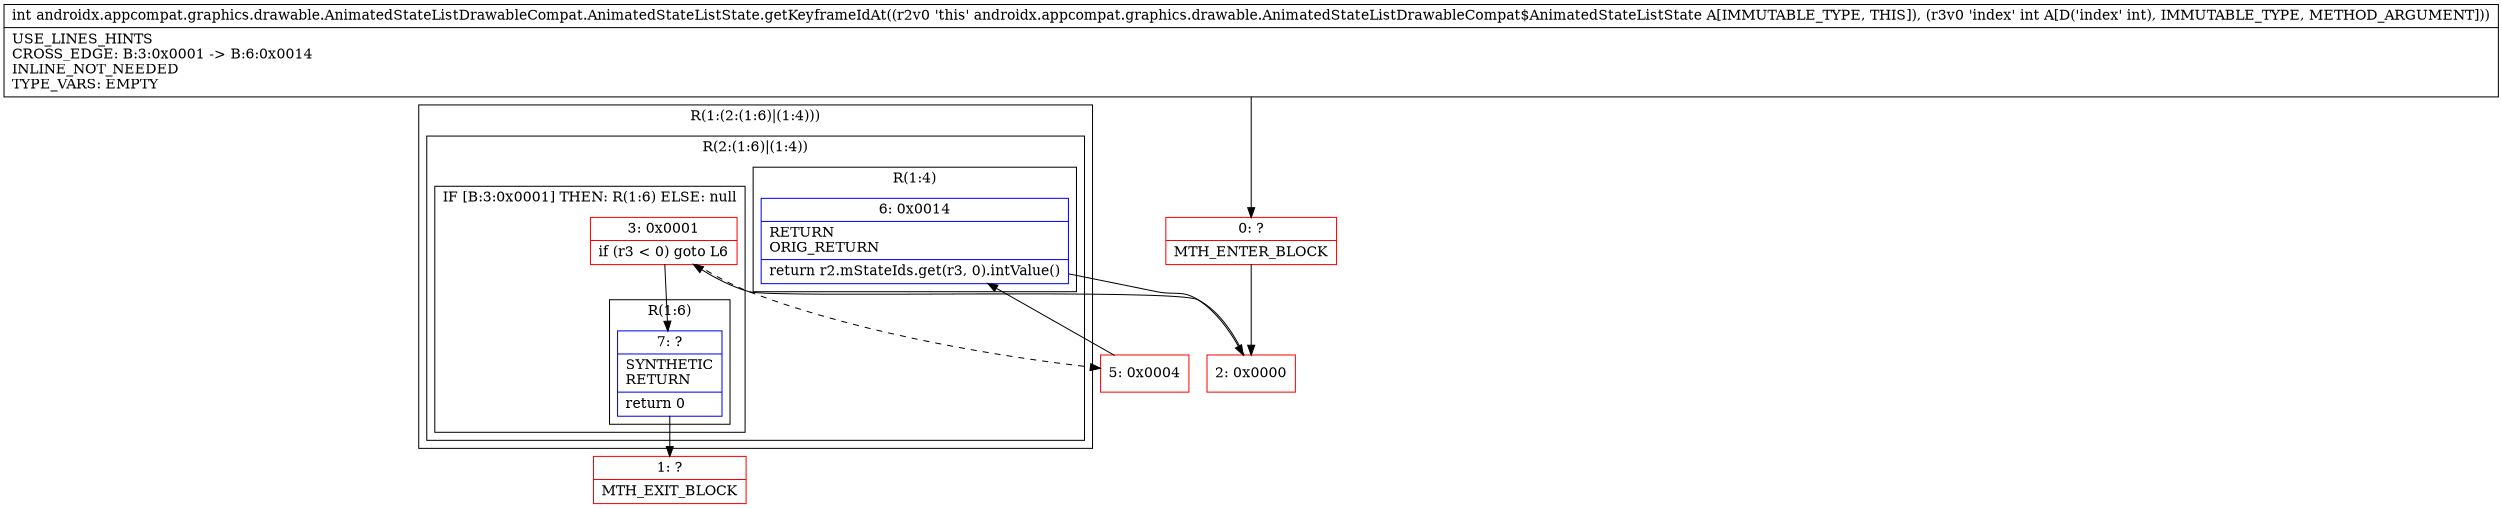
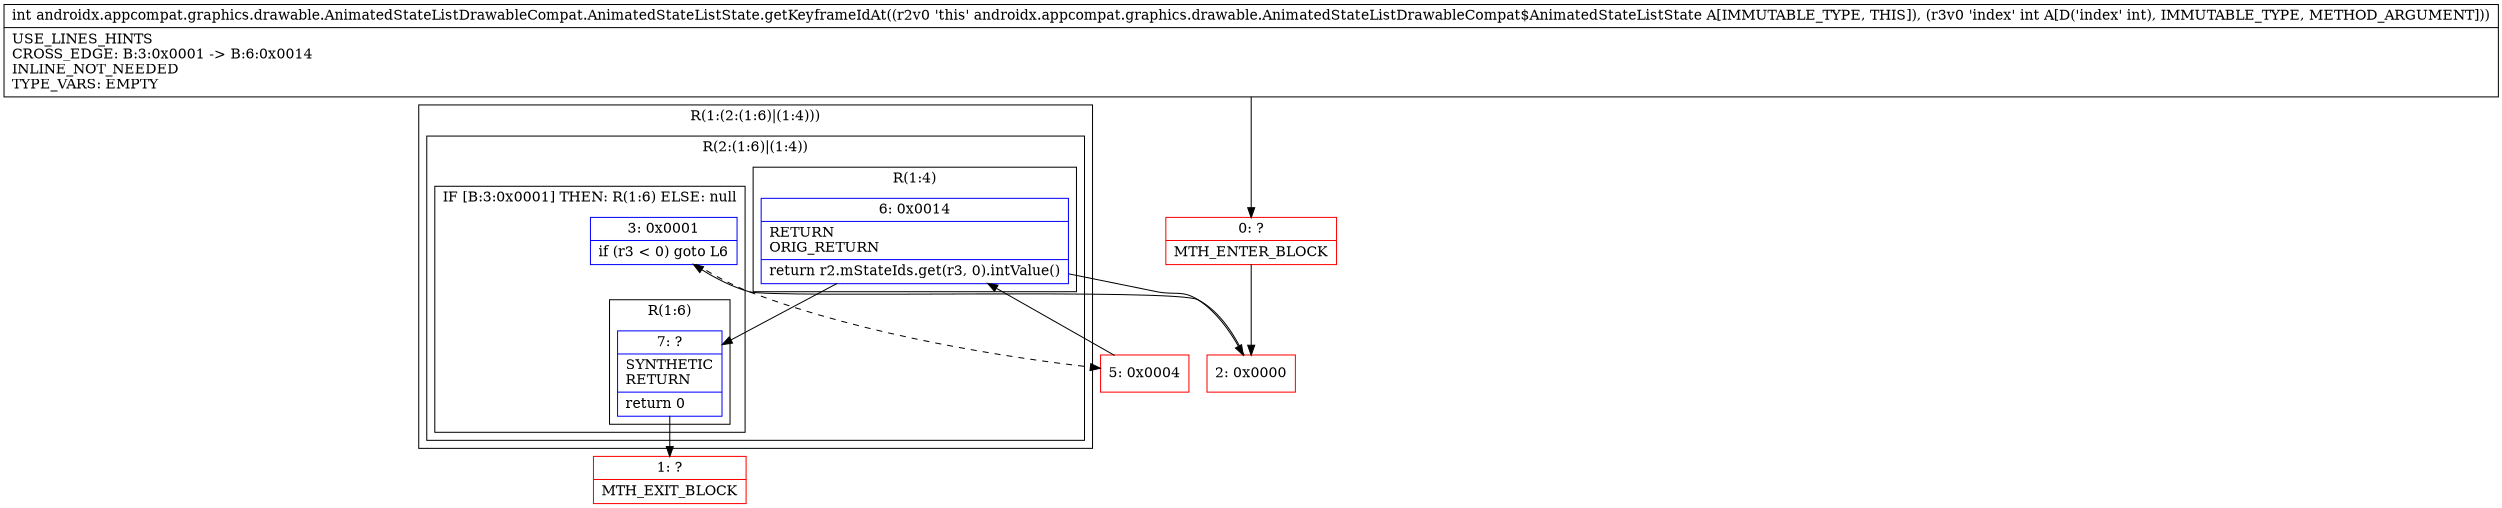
node "3: 0x0001": color red -> blue
edge "3: 0x0001" -> "7: ?": now "6: 0x0014" -> "7: ?"
